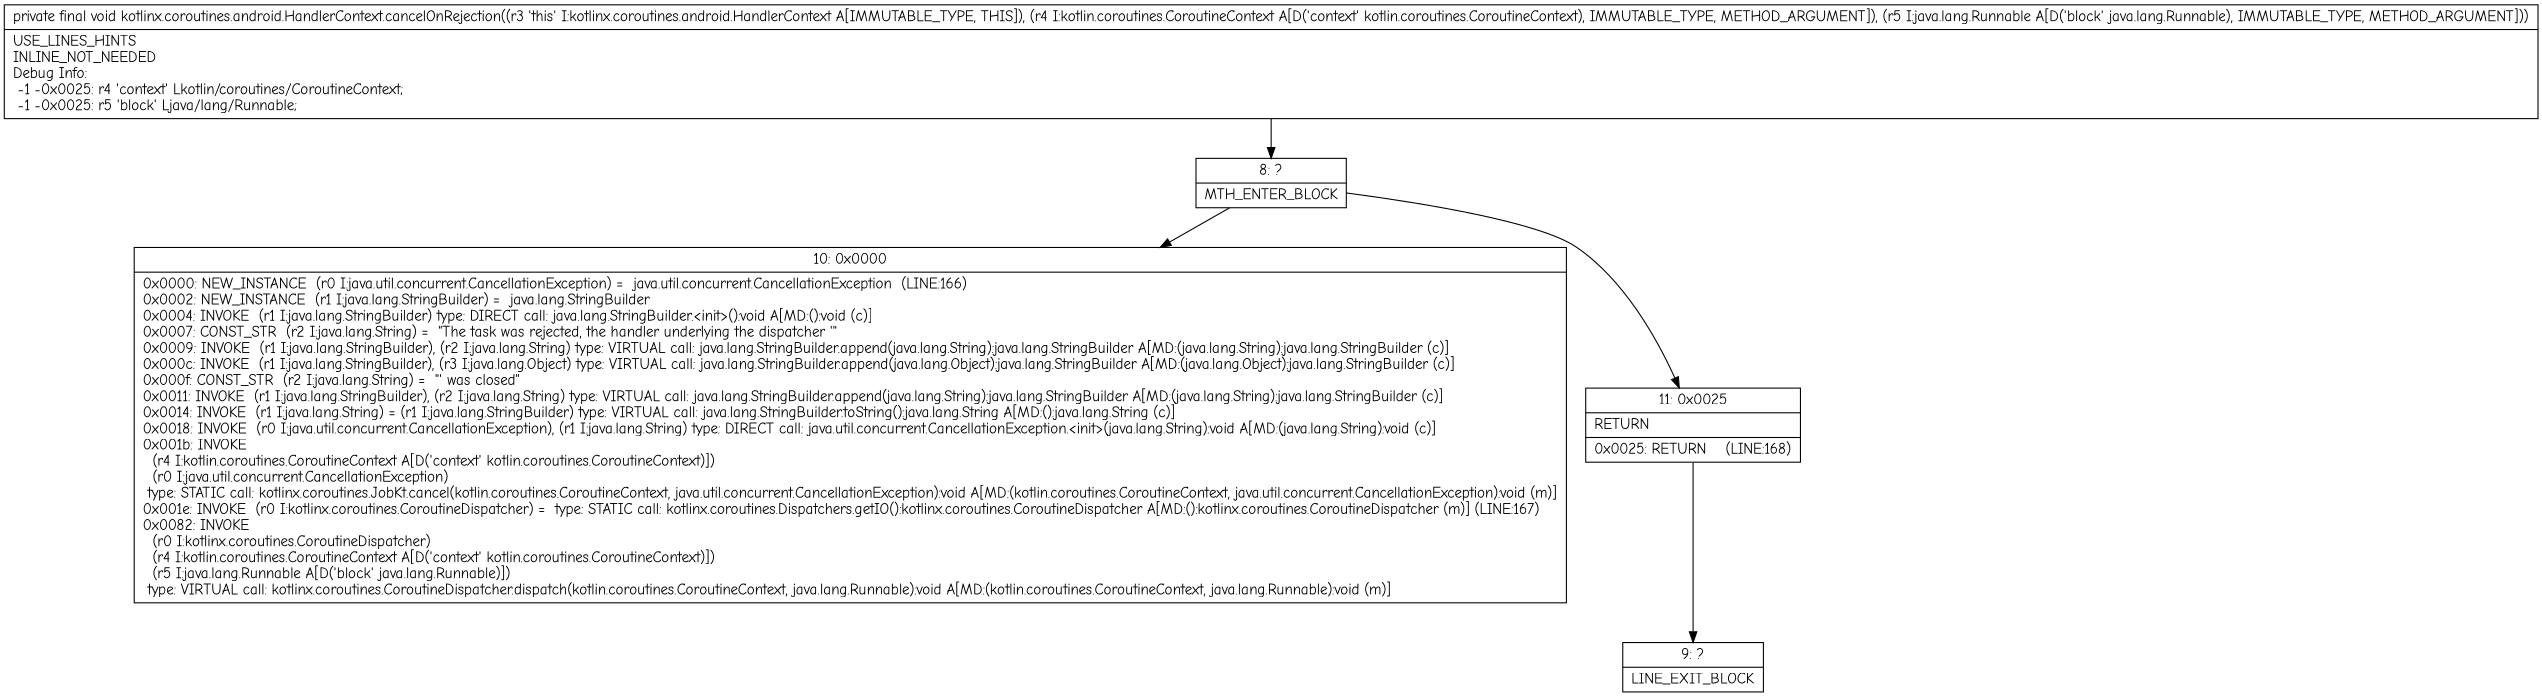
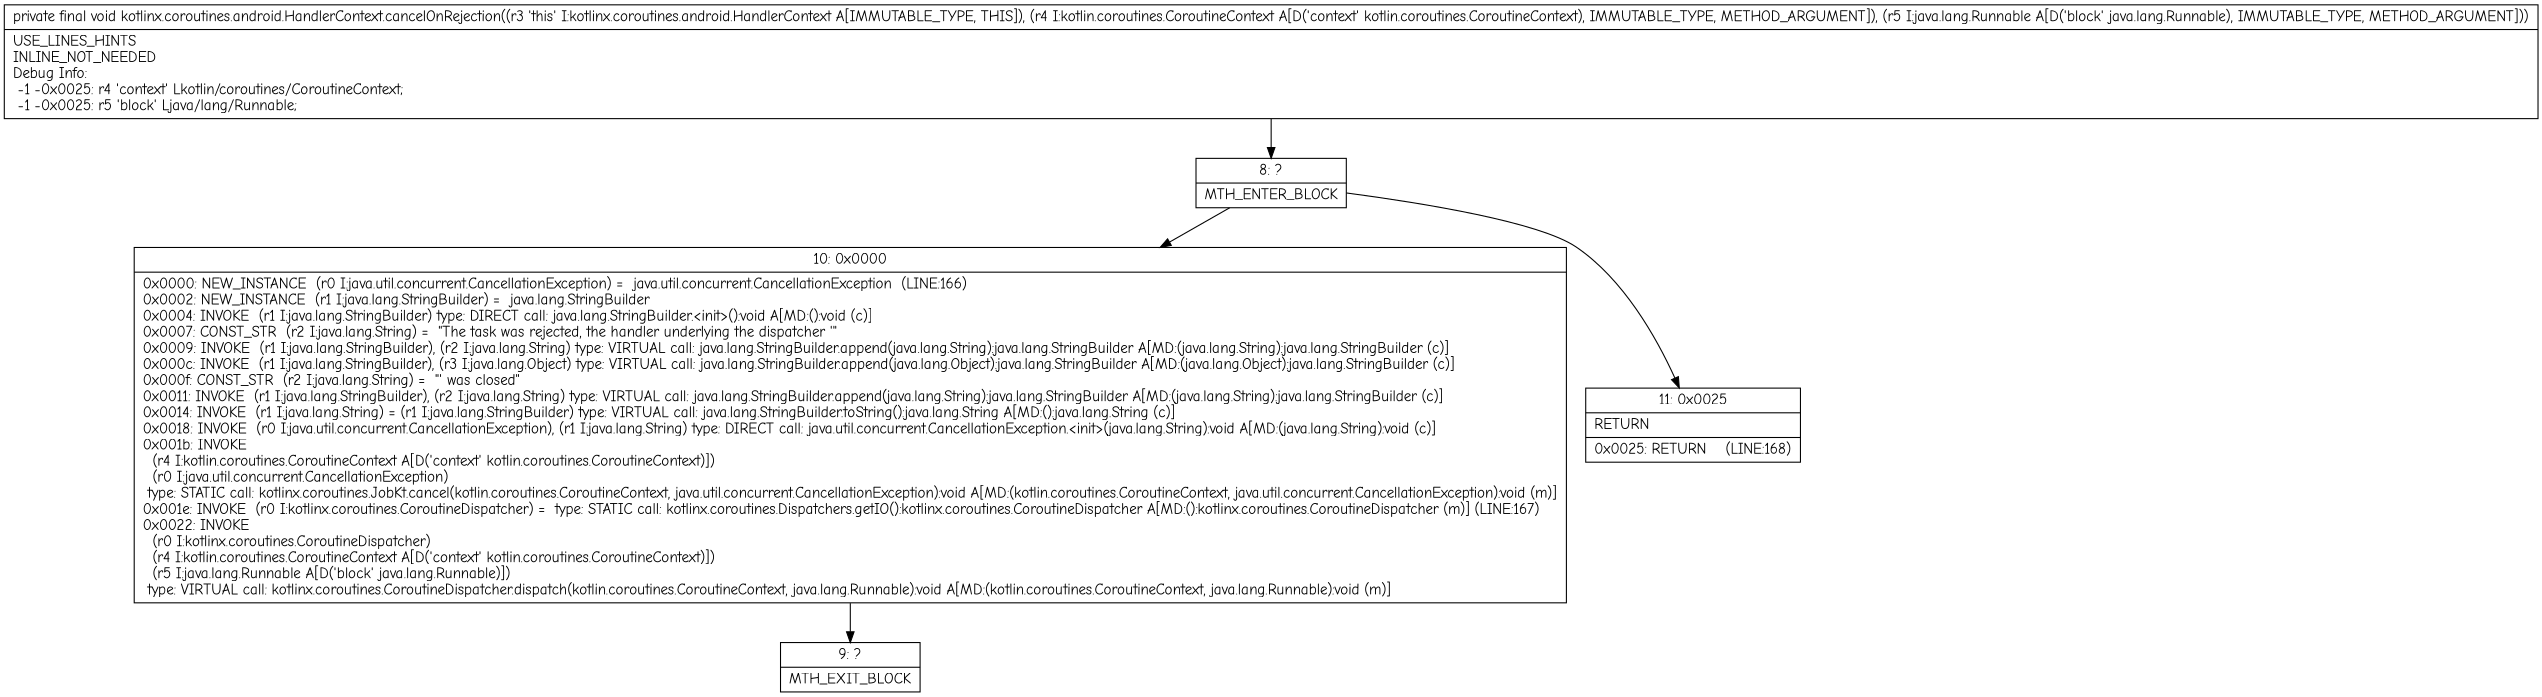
node "10: 0x0000": text "0x0082: INVOKE" -> "0x0022: INVOKE"
edge "11: 0x0025" -> "9: ?": now "10: 0x0000" -> "9: ?"
node "9: ?": text "LINE_EXIT_BLOCK" -> "MTH_EXIT_BLOCK"
